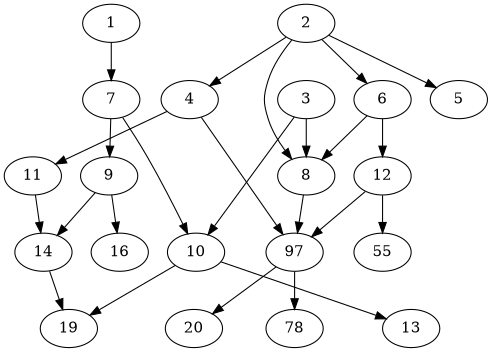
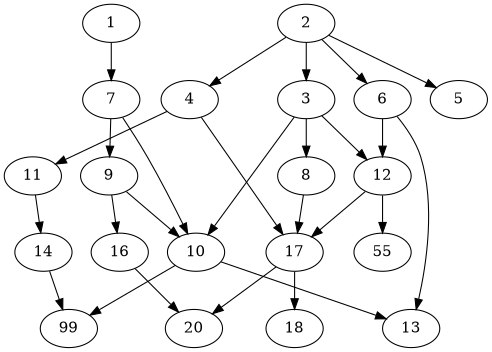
edge "2" -> "8": now "2" -> "3"
edge "3" -> "12": added
edge "6" -> "8": now "6" -> "13"
edge "9" -> "14": now "9" -> "10"
node "97": label "97" -> "17"
edge "16" -> "20": added
node "19": label "19" -> "99"
node "78": label "78" -> "18"
